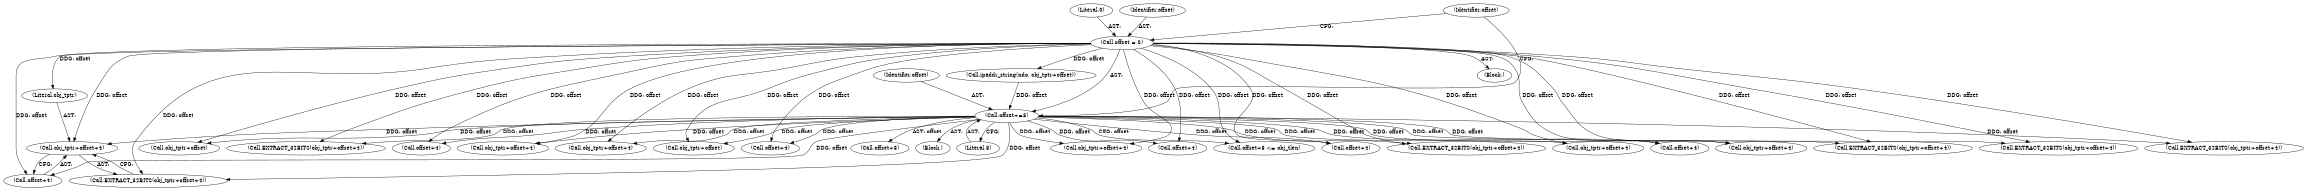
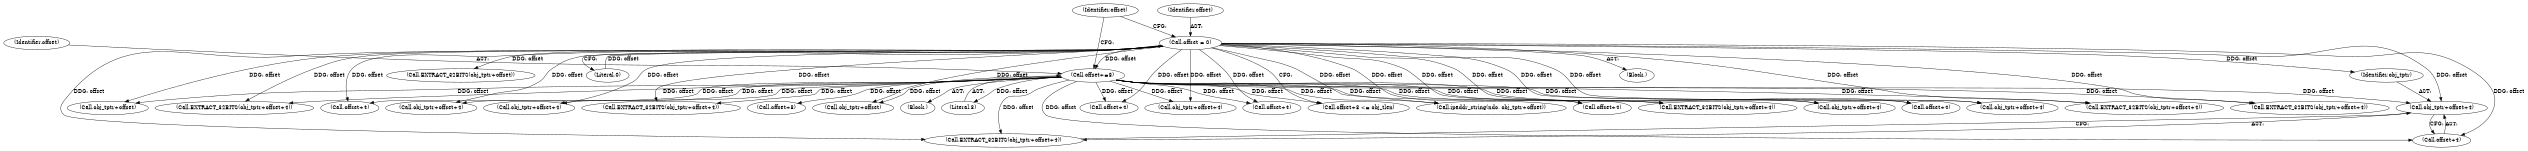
edge "(Literal,0)" -> "(Call,offset = 0)": label "AST: " -> "DDG: offset"
edge "(Call,offset = 0)" -> "(Literal,0)": added, label "CFG:"
node "(Call,EXTRACT_32BITS(obj_tptr+offset))": added
edge "(Call,offset = 0)" -> "(Call,offset+=8)": label "AST: " -> "DDG: offset"
edge "(Call,ipaddr_string(ndo, obj_tptr+offset))" -> "(Call,offset+=8)": reversed
node "(Literal,obj_tptr)": label "(Literal,obj_tptr)" -> "(Identifier,obj_tptr)"
edge "(Call,offset = 0)" -> "(Call,offset+8 <= obj_tlen)": label "DDG: offset" -> "CFG: "
edge "(Call,offset+=8)" -> "(Call,offset+8)": label "AST: offset" -> "DDG: offset"
edge "(Call,offset+=8)" -> "(Literal,8)": label "CFG: " -> "DDG: offset"
edge "(Call,offset+=8)" -> "(Call,offset+8 <= obj_tlen)": label "CFG: offset" -> "DDG: offset"
